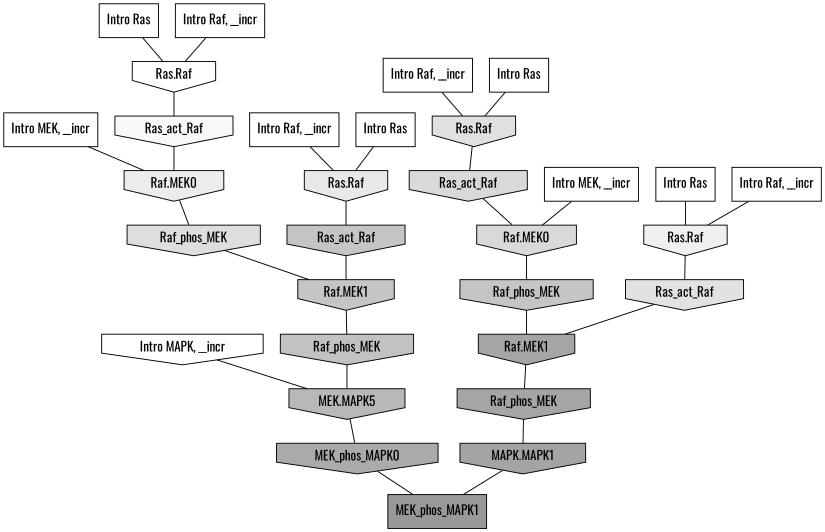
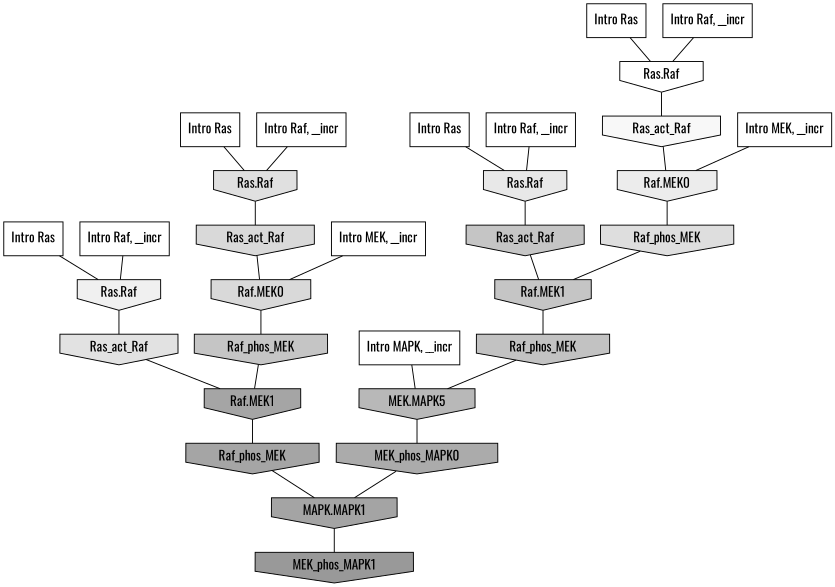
node "Intro MAPK, __incr": shape invhouse -> box
edge "MEK_phos_MAPK0" -- "MEK_phos_MAPK1": now "MEK_phos_MAPK0" -- "MAPK.MAPK1"
node "MEK_phos_MAPK1": shape box -> invhouse
